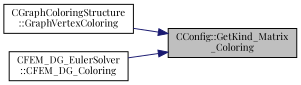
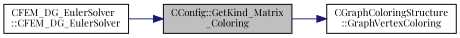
edge "CGraphColoringStructure ::GraphVertexColoring" -> "CConfig::GetKind_Matrix _Coloring": reversed
node "CFEM_DG_EulerSolver ::CFEM_DG_Coloring": label "CFEM_DG_EulerSolver ::CFEM_DG_Coloring" -> "CFEM_DG_EulerSolver ::CFEM_DG_EulerSolver"
